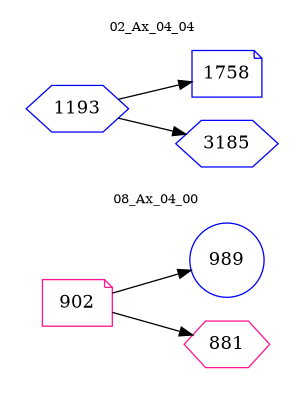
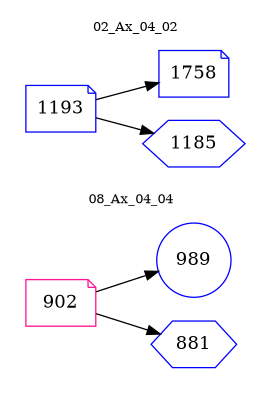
cluster "02_Ax_04_04": label "02_Ax_04_04" -> "02_Ax_04_02"
node "1193": shape hexagon -> note
node "3185": label "3185" -> "1185"
cluster "08_Ax_04_00": label "08_Ax_04_00" -> "08_Ax_04_04"
node "881": color deeppink -> blue
